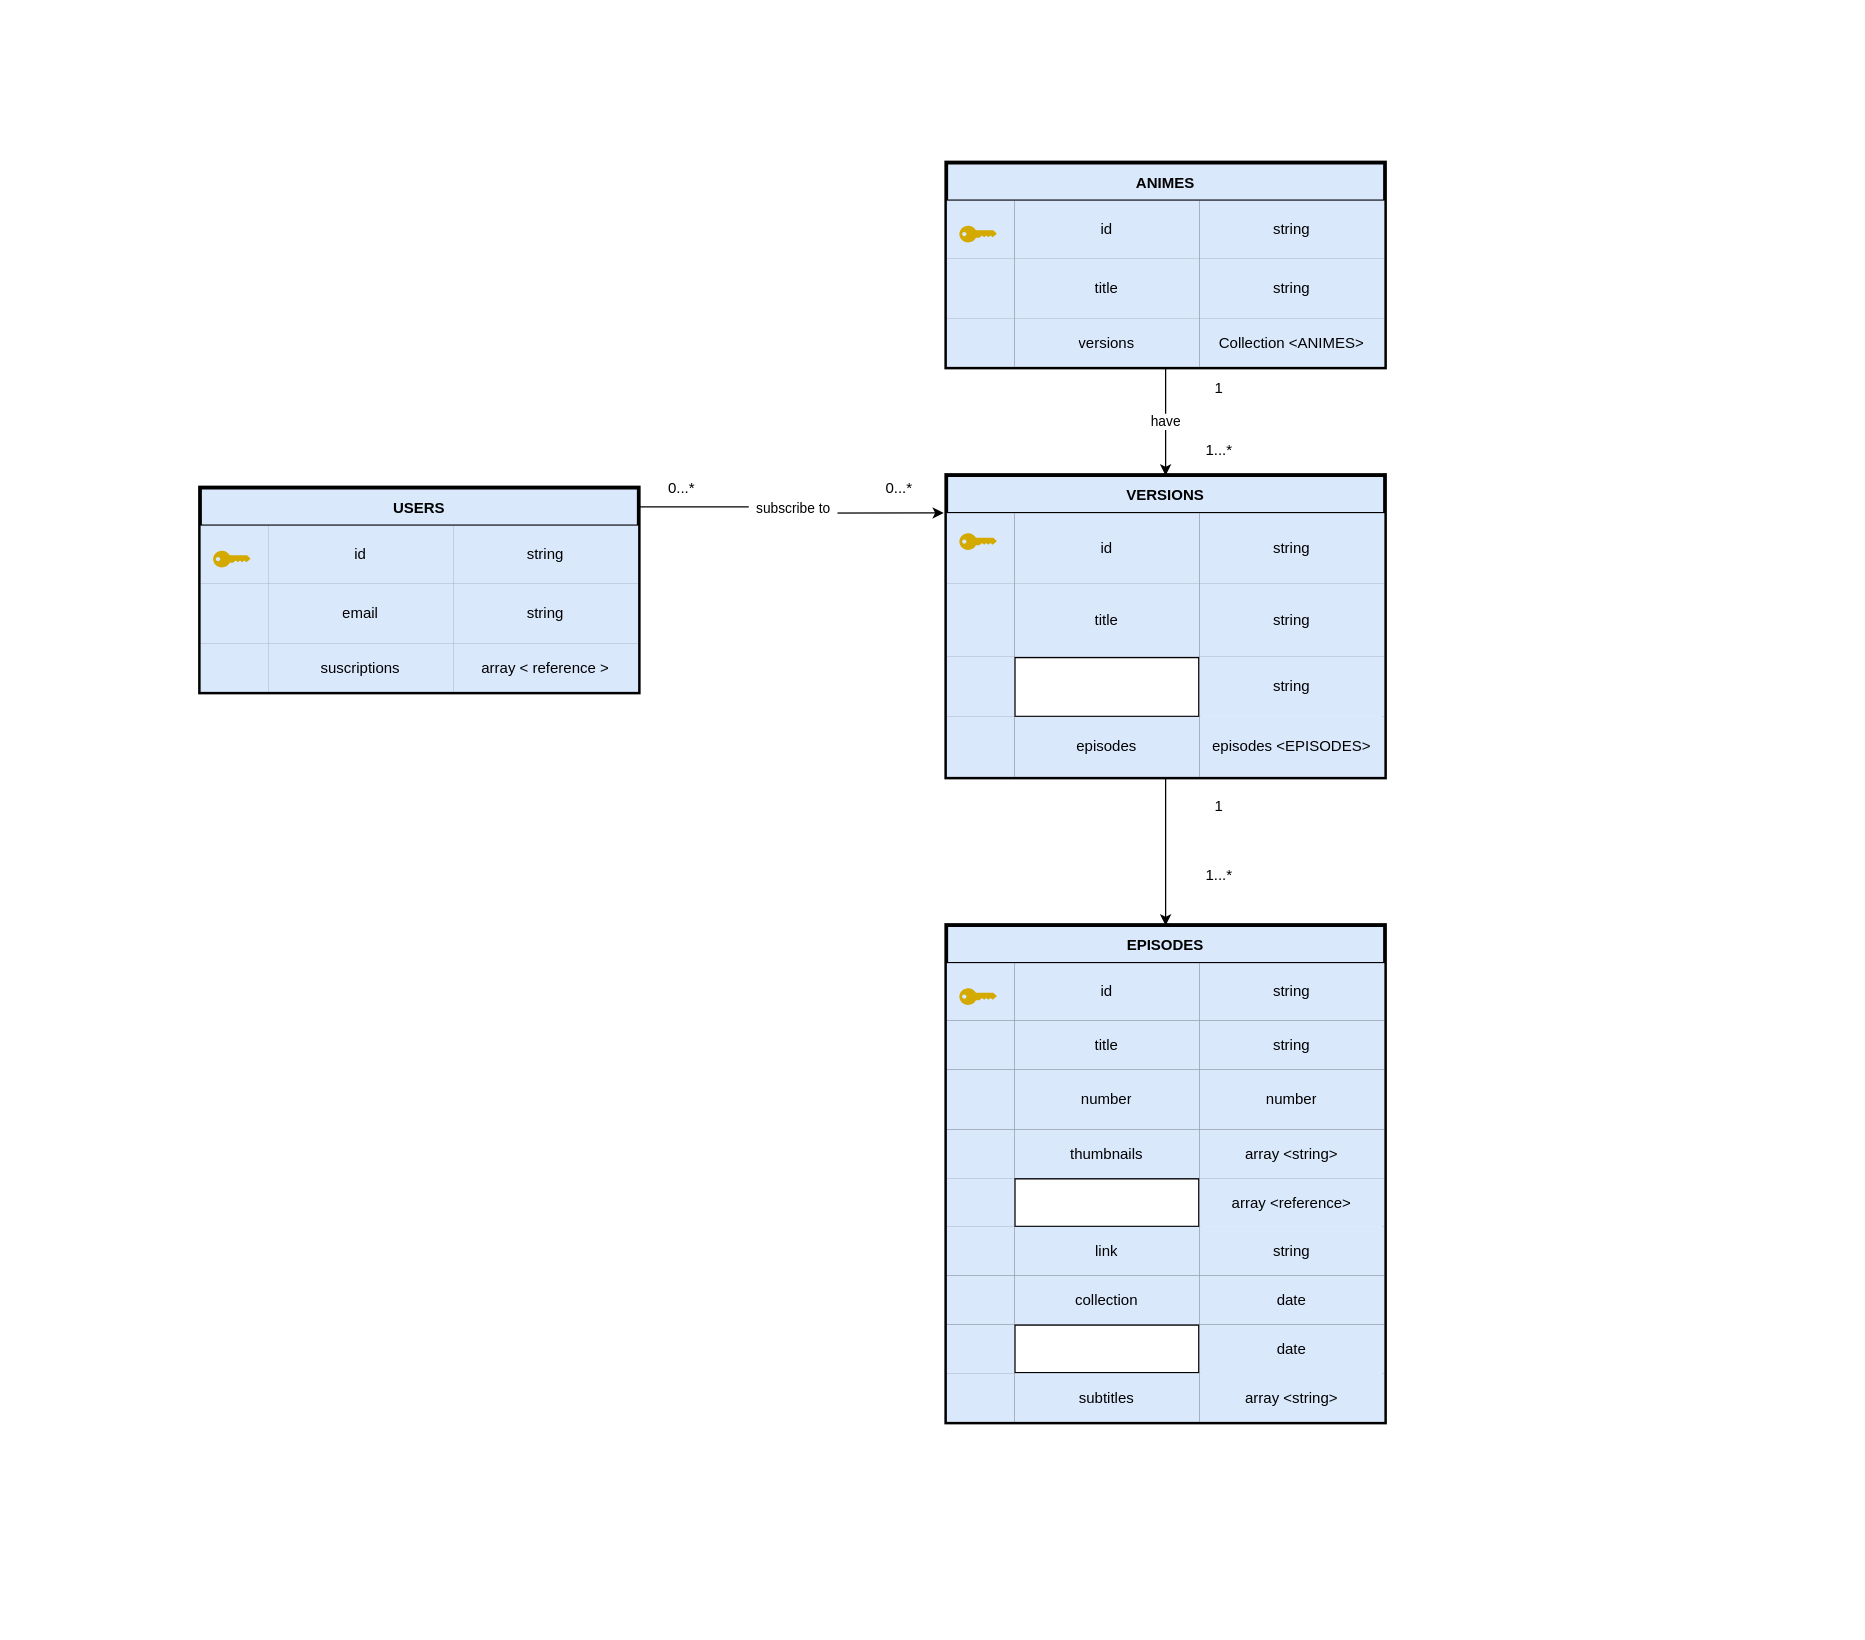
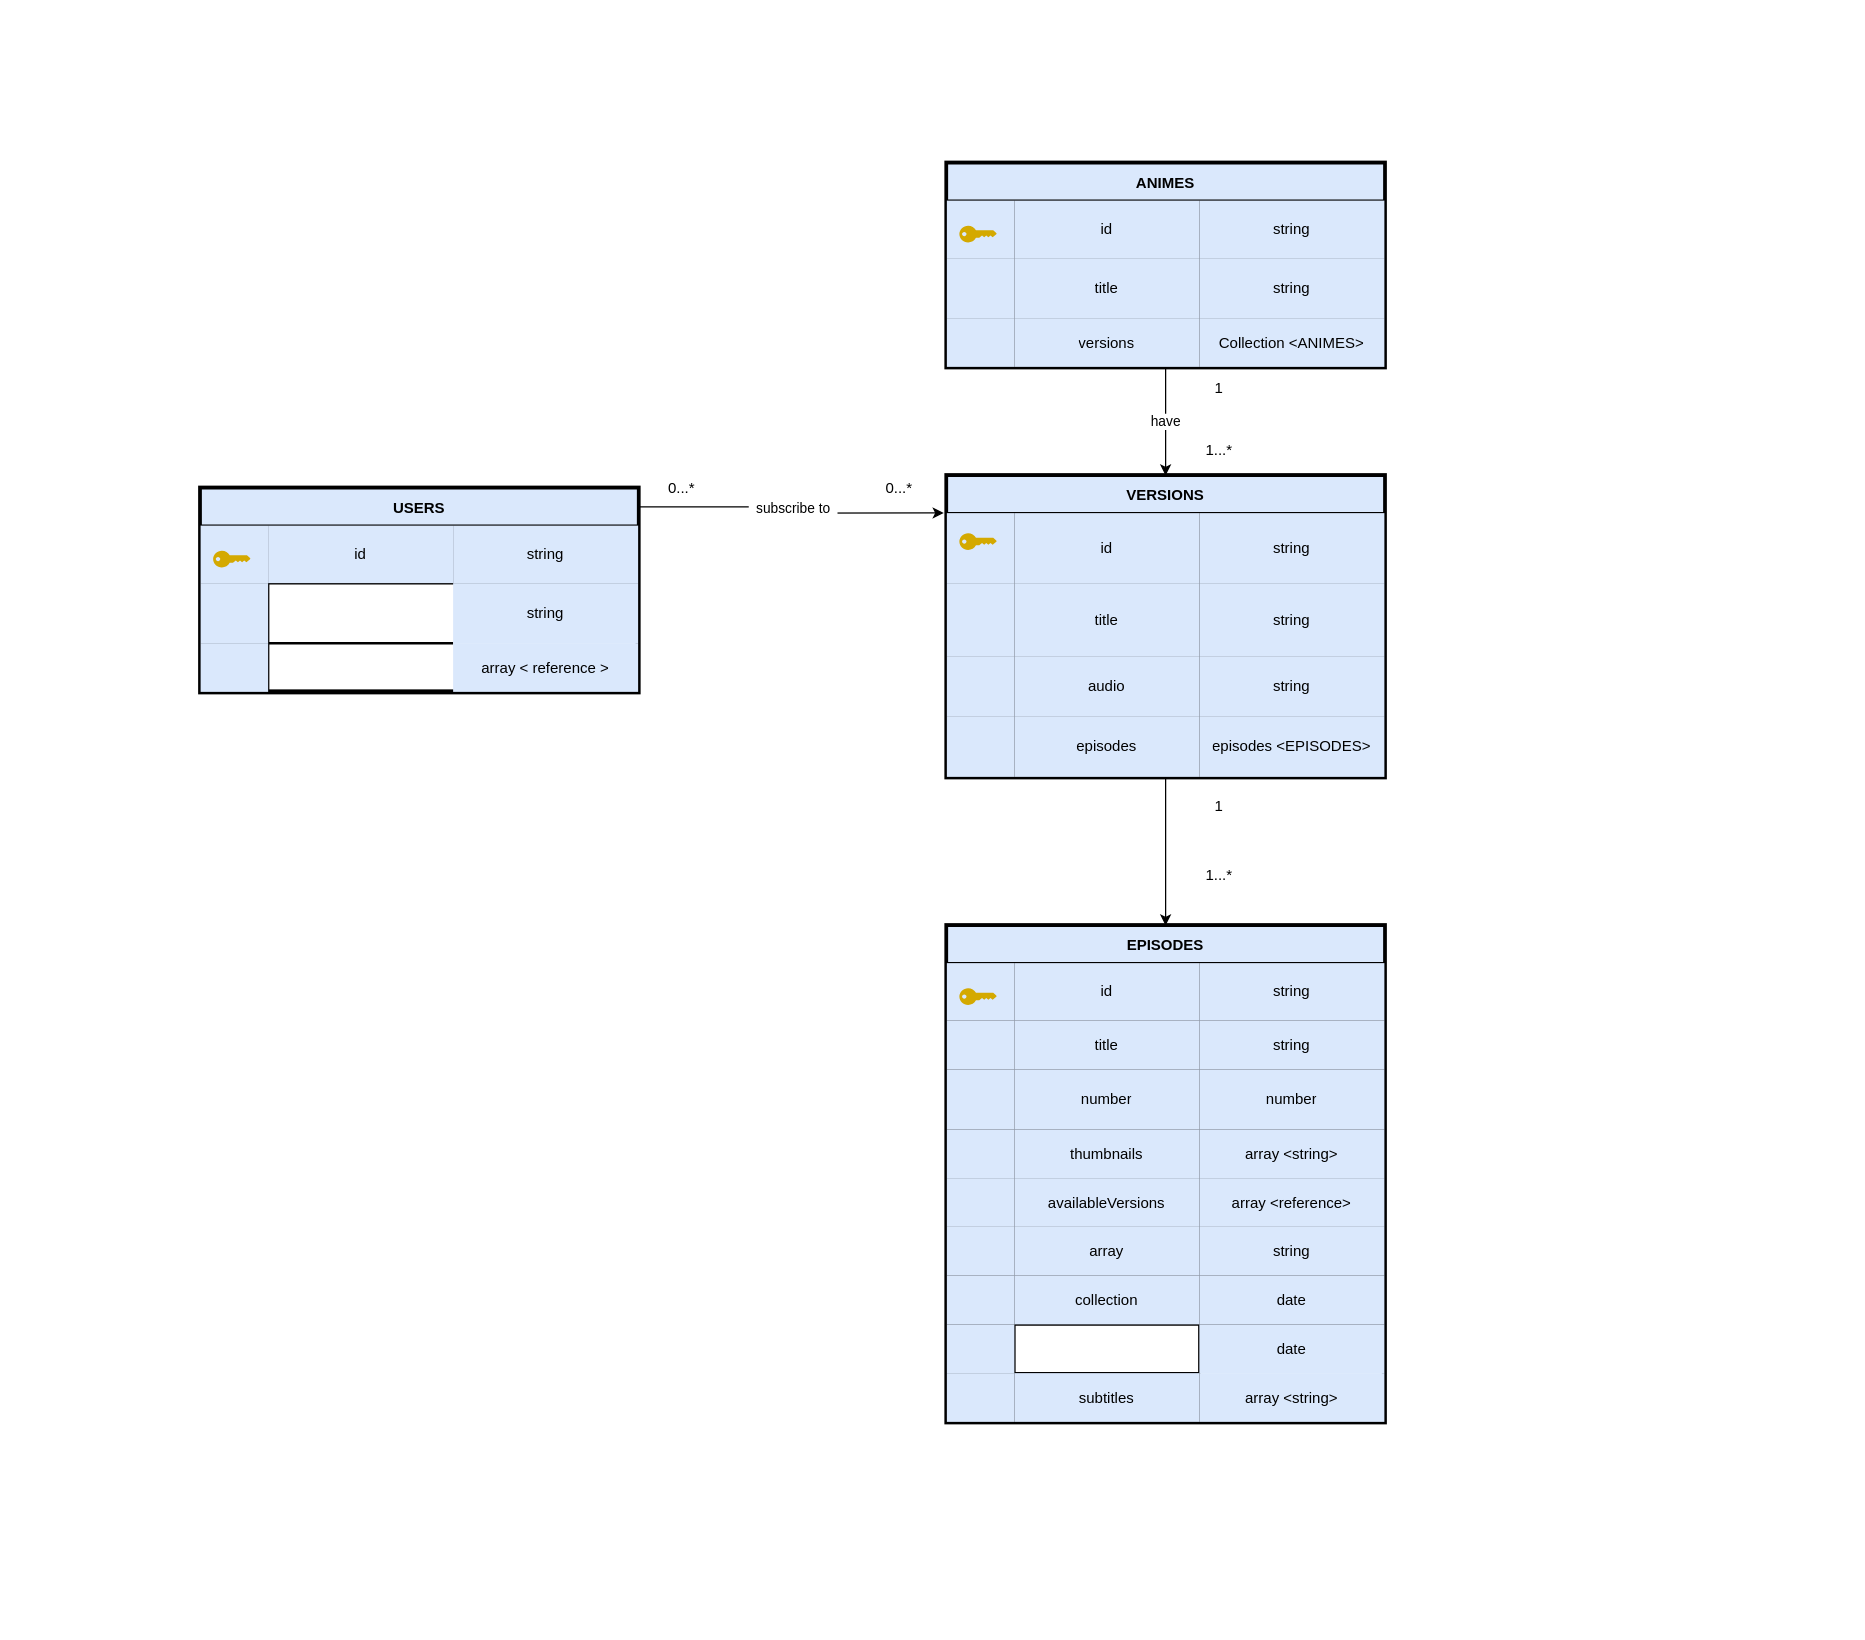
node "email": removed
node "suscriptions": removed
node "audio": added
node "availableVersions": added
node "link": label "link" -> "array"
